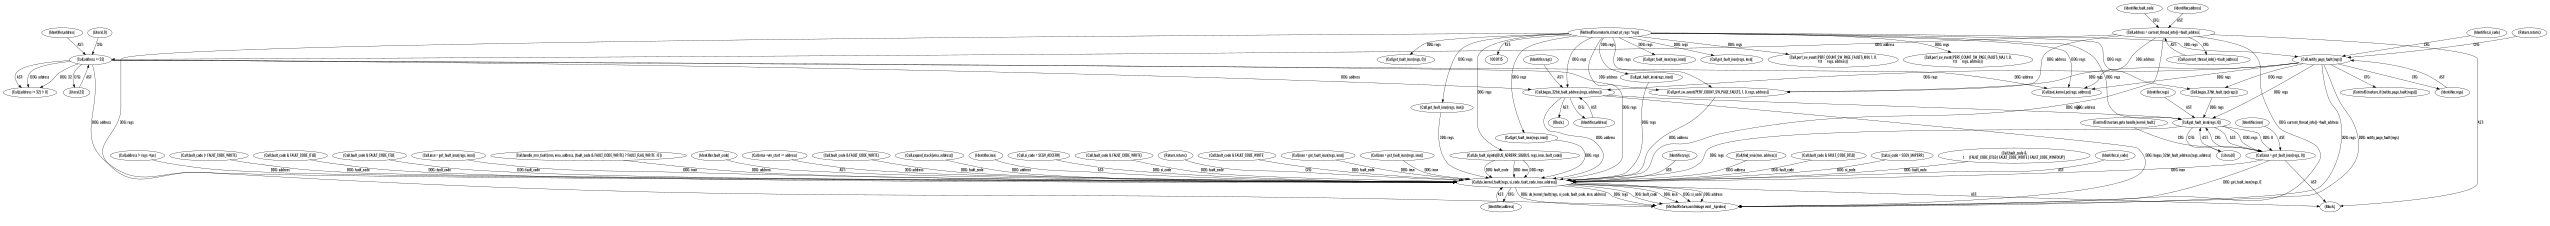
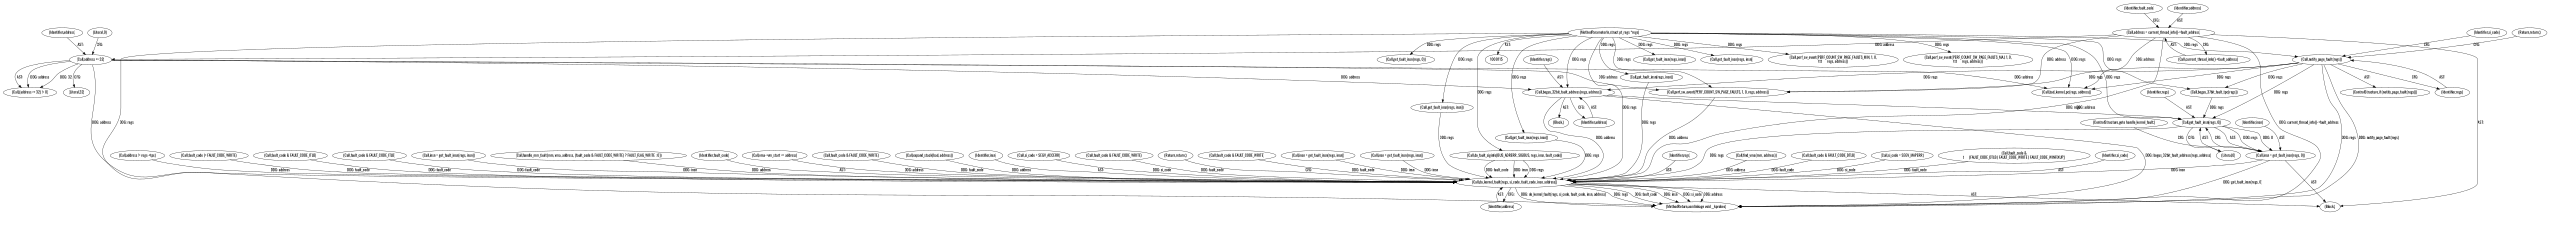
edge "(Call,notify_page_fault(regs))" -> "(ControlStructure,if (notify_page_fault(regs)))": label "CFG: " -> "AST: "
edge "(Literal,32)" -> "(Call,address >> 32)": removed, label "AST:"
node "(Call,expand_stack(vma, address))": label "(Call,expand_stack(vma, address))" -> "(Call,expand_stack(bad, address))"
